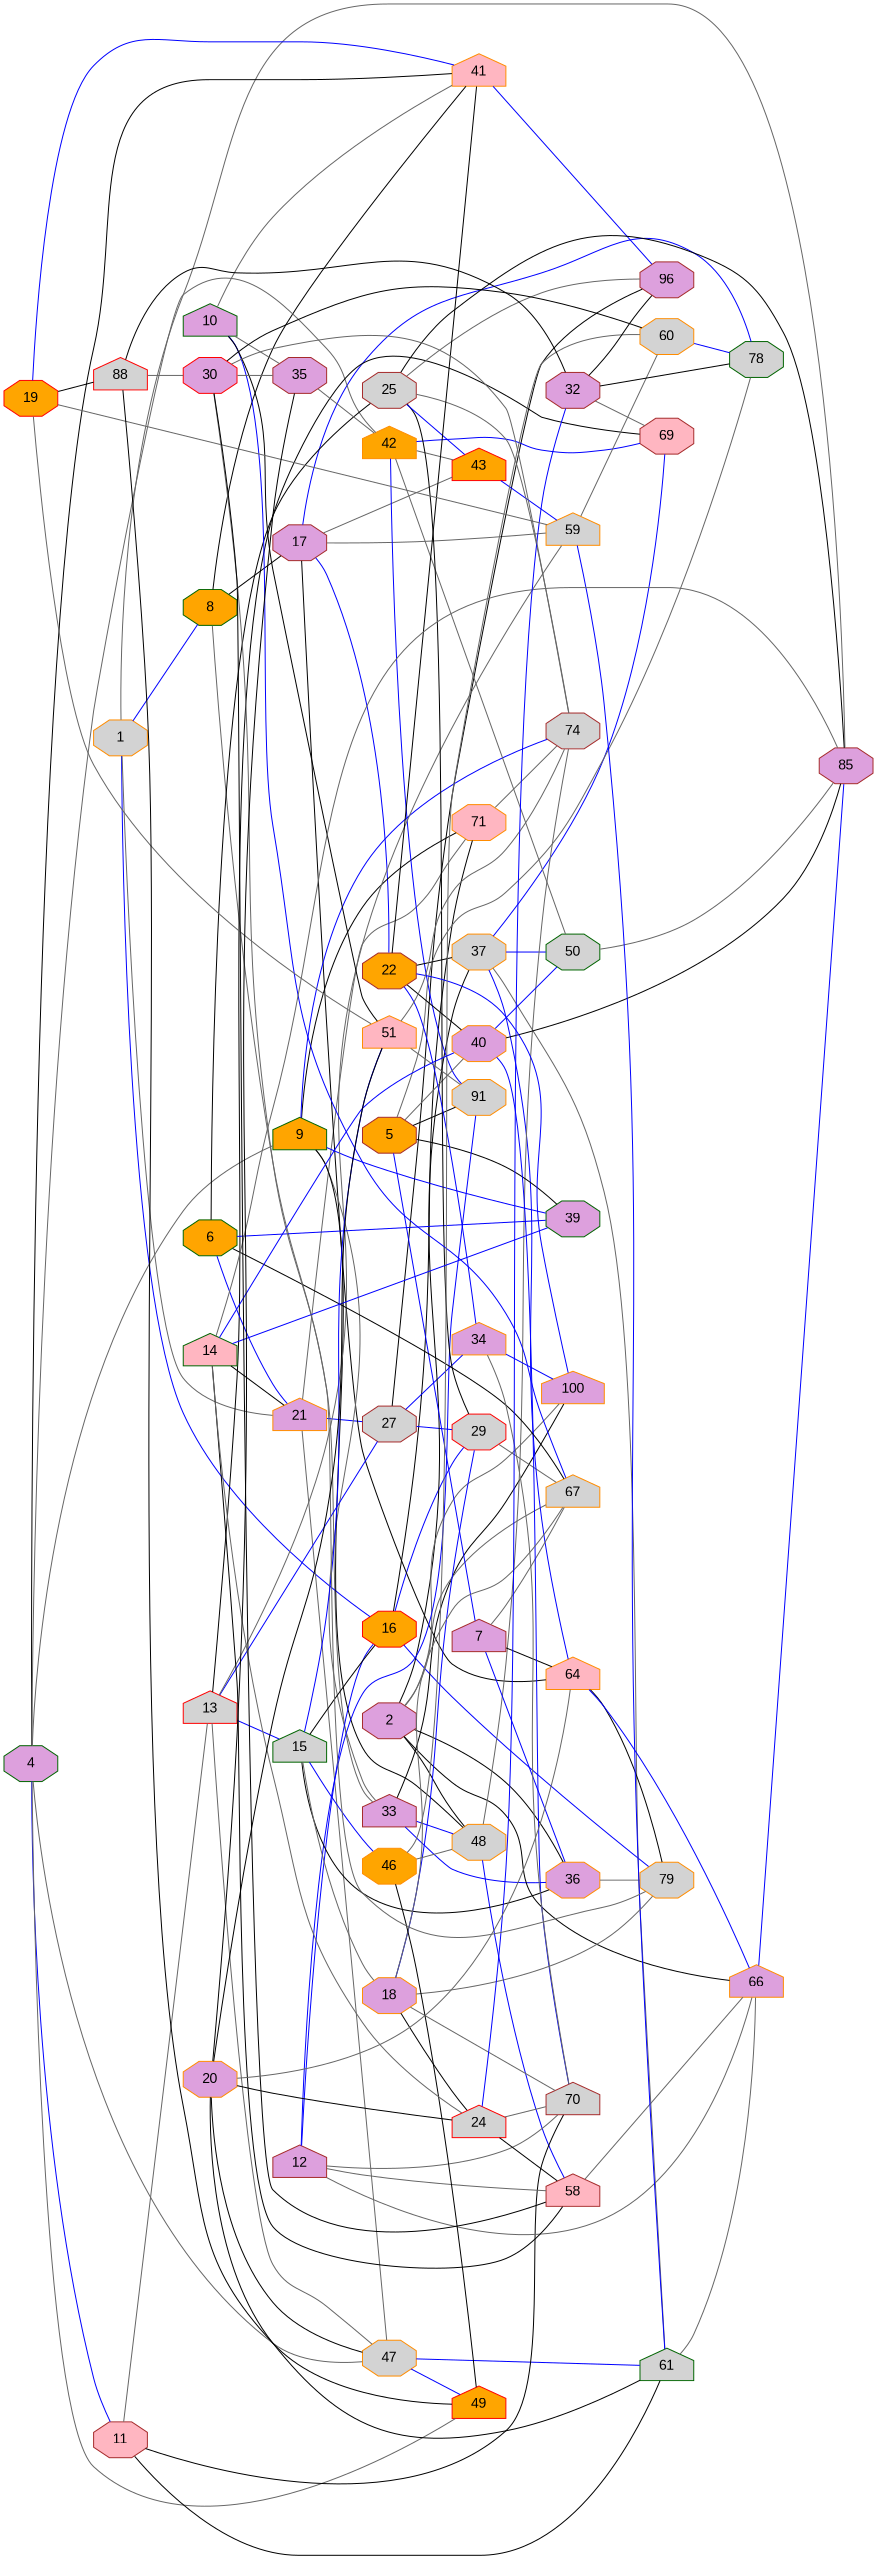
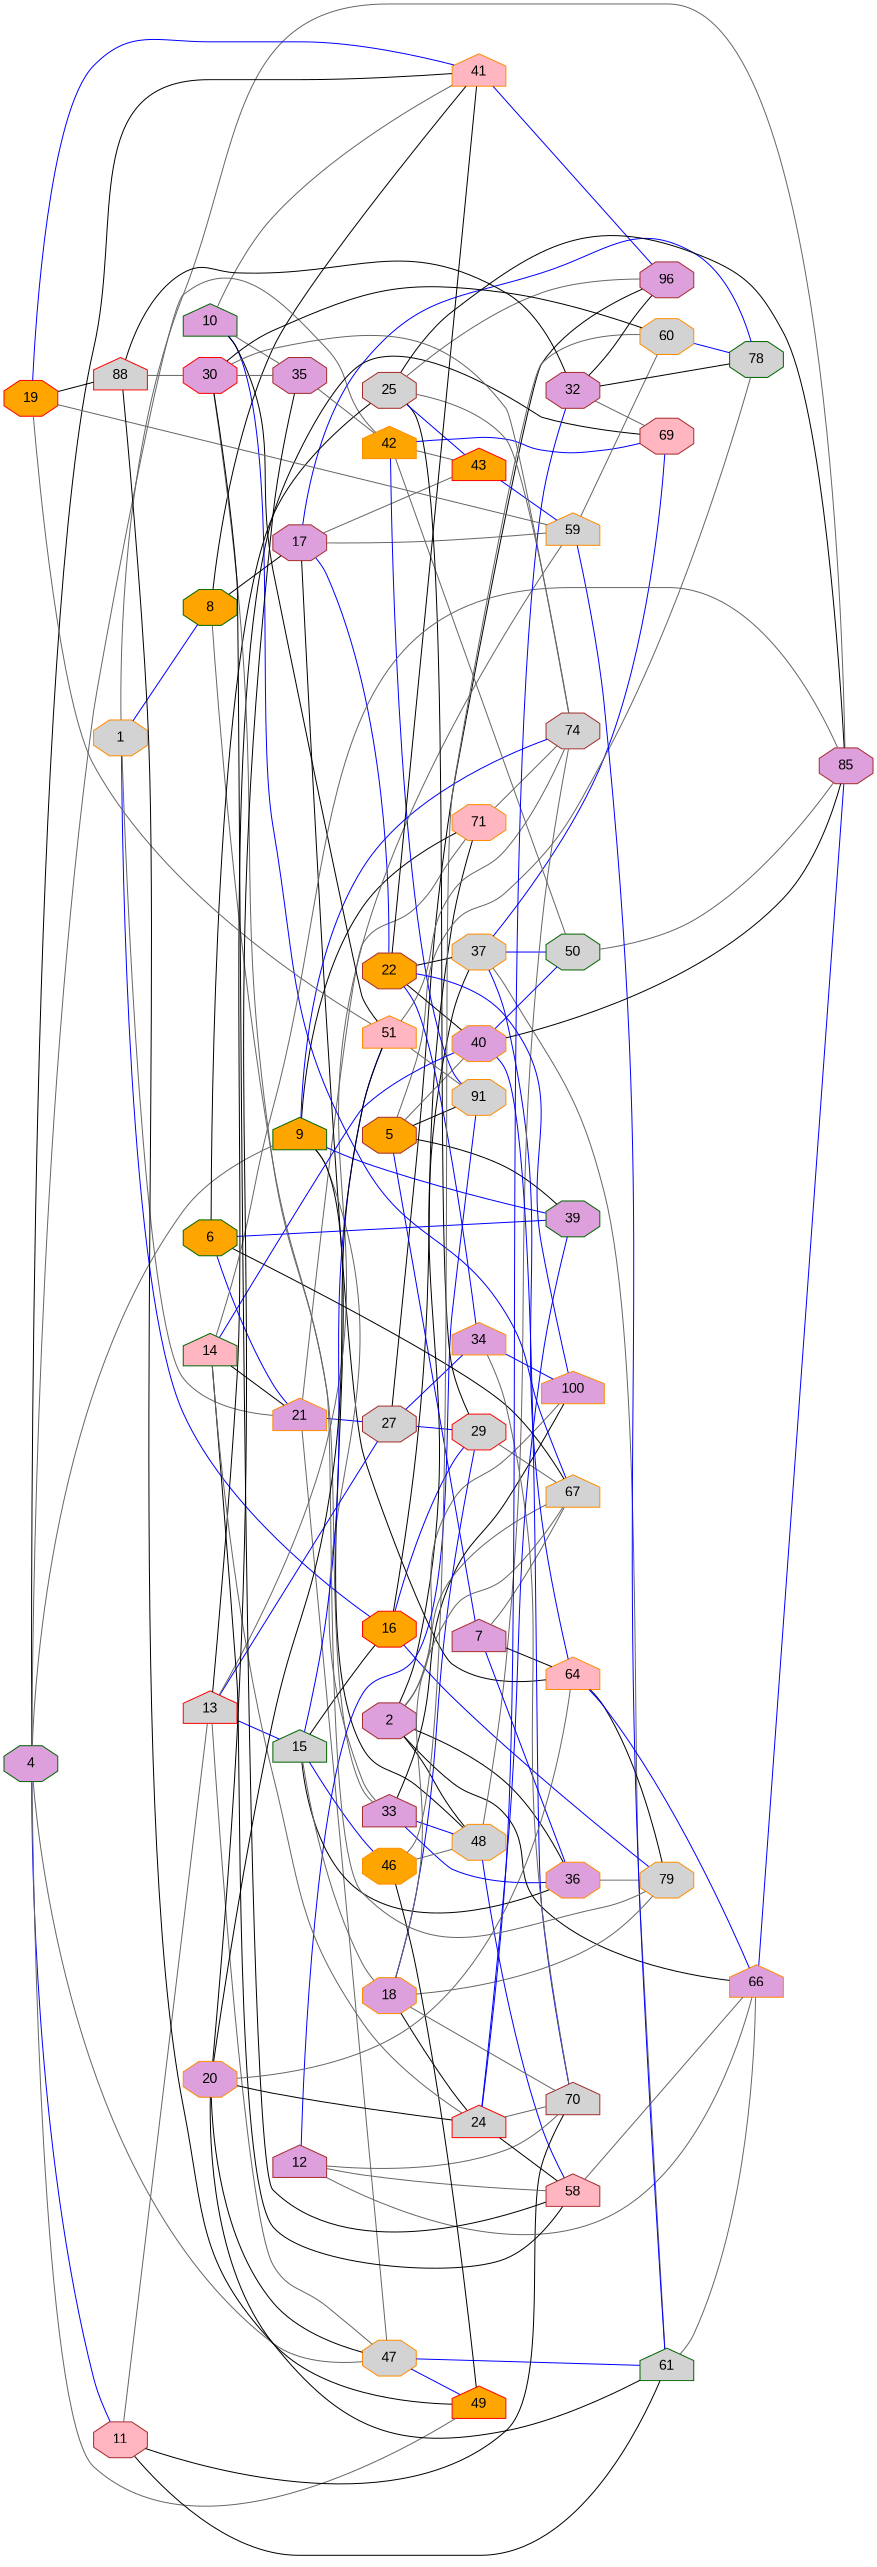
edge "39" -- "14": now "39" -- "24"
edge "16" -- "12": removed
